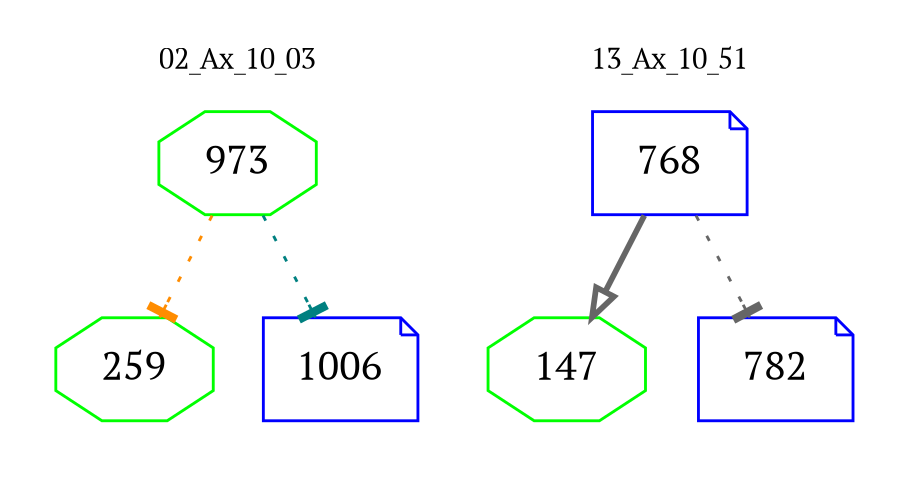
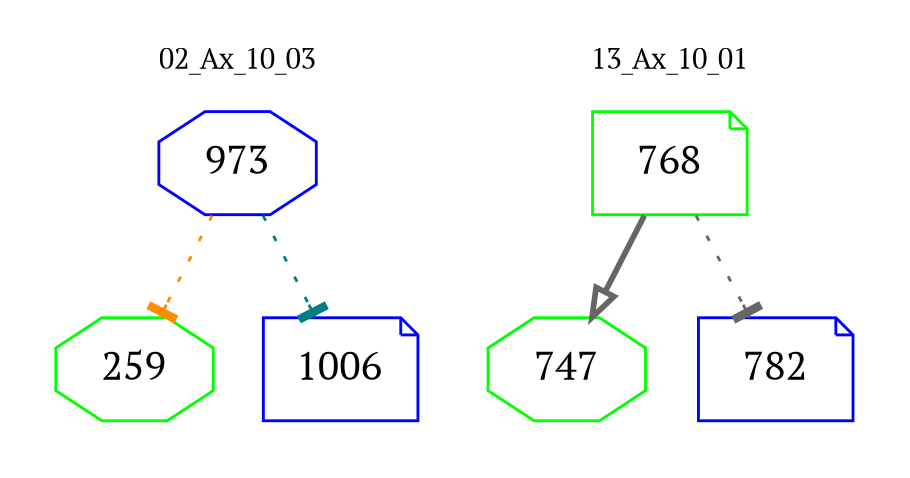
cluster "13_Ax_10_51": label "13_Ax_10_51" -> "13_Ax_10_01"
node "973": color green -> blue
node "768": color blue -> green
node "147": label "147" -> "747"
